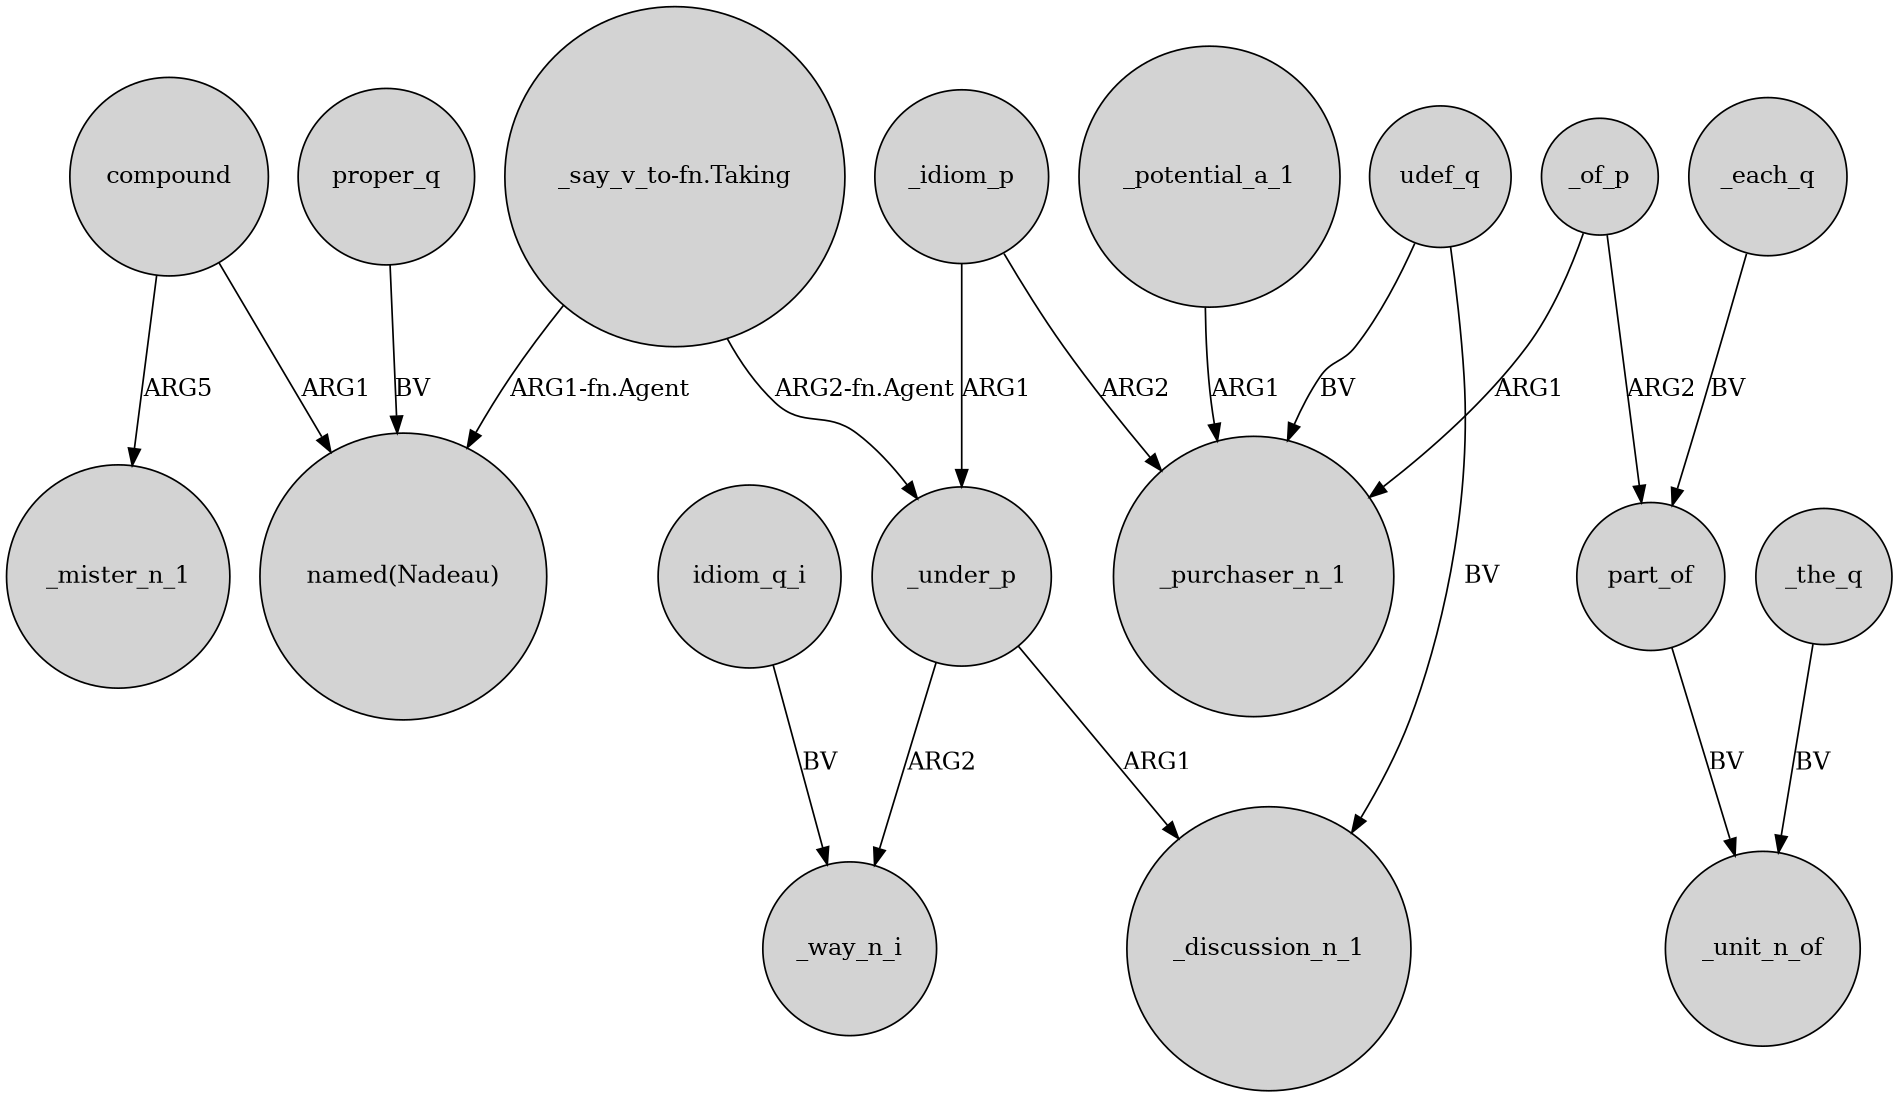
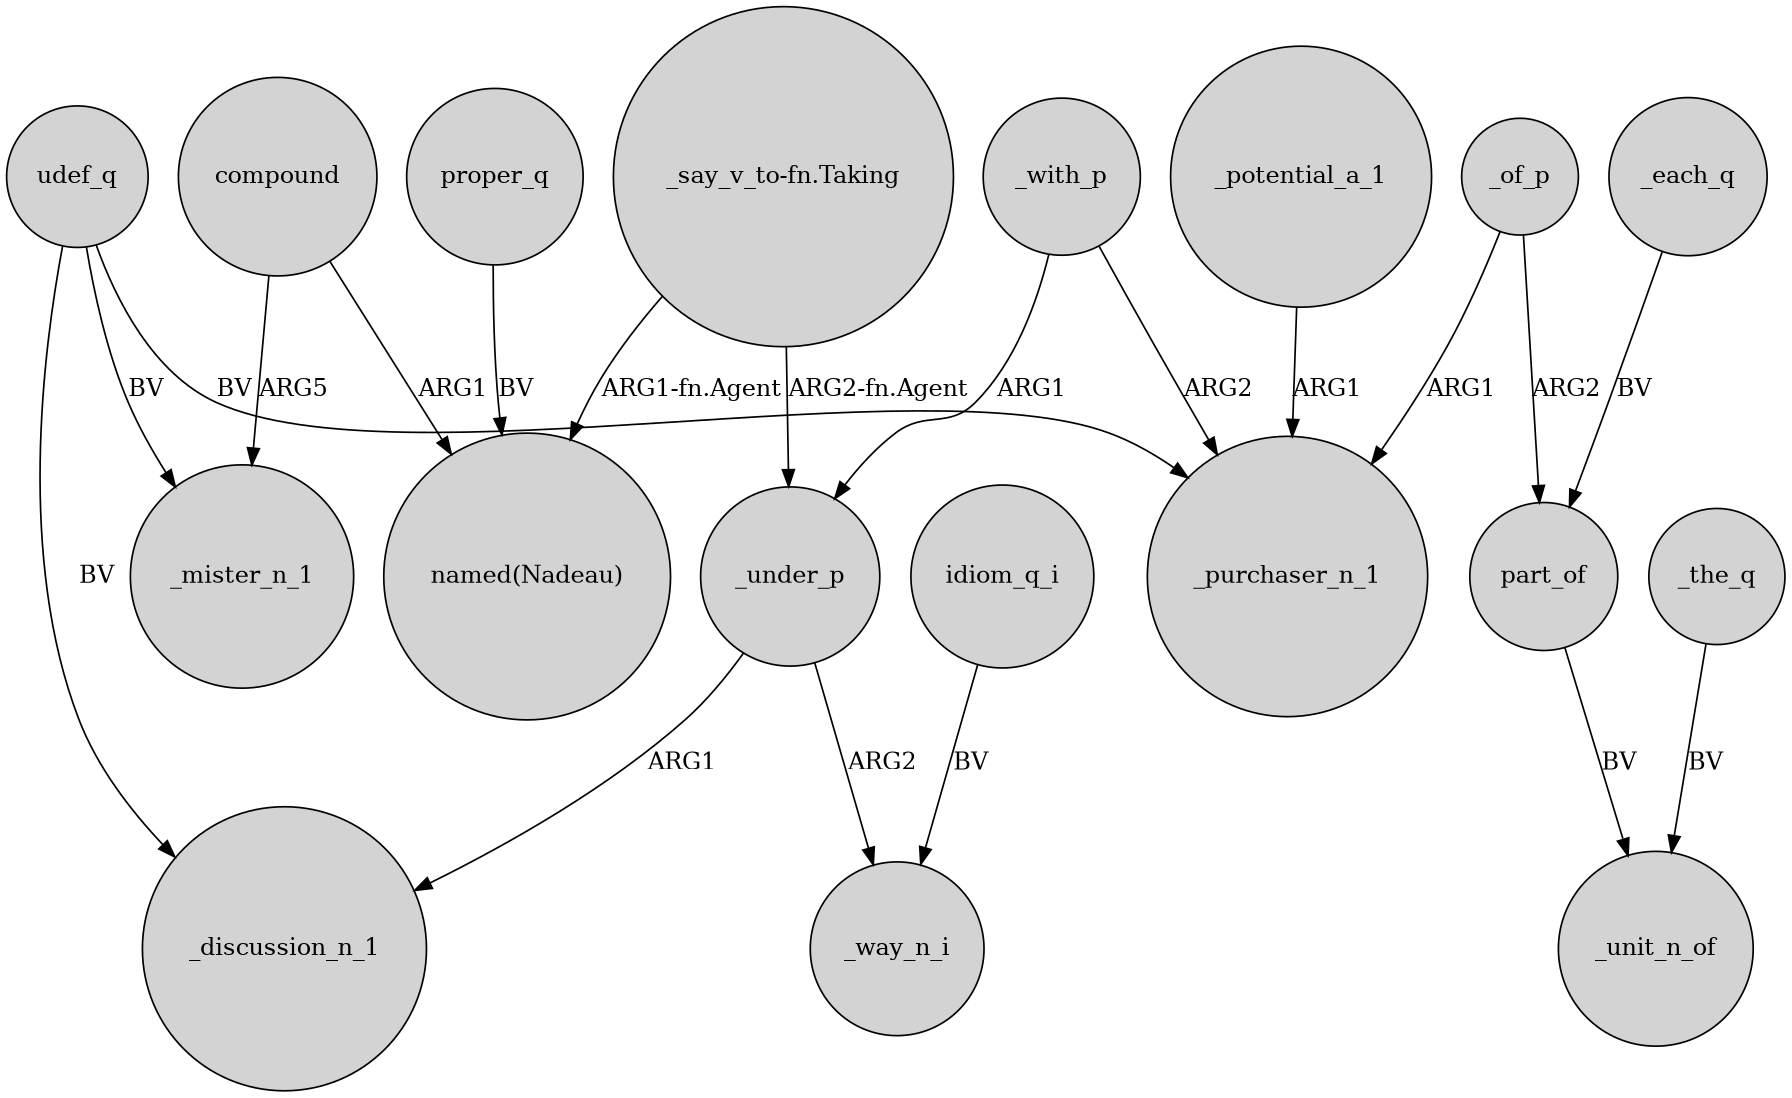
node "_idiom_p": label "_idiom_p" -> "_with_p"
edge "udef_q" -> "_mister_n_1": added, label "BV"
